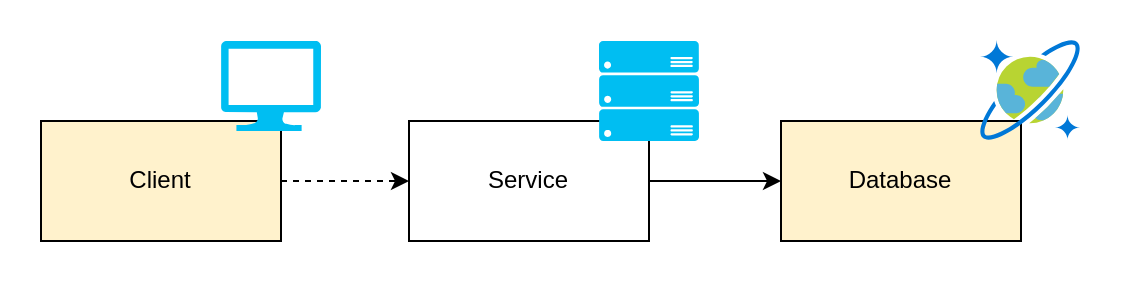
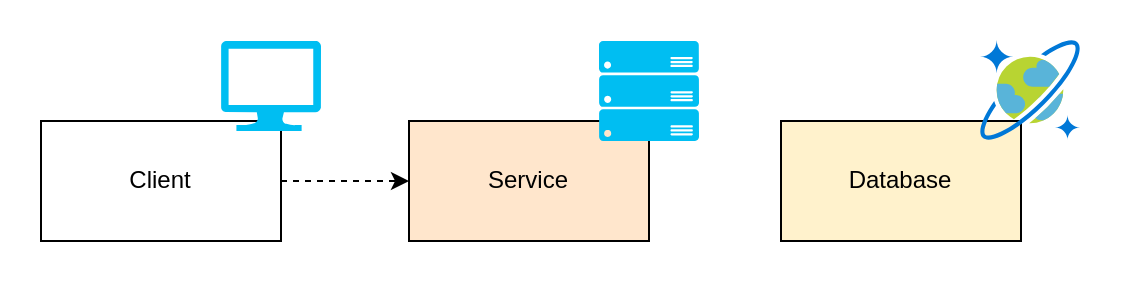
node "Client": fillcolor #fff2cc -> #ffffff
node "Service": fillcolor #ffffff -> #ffe6cc
edge "Service" -> "Database": removed
